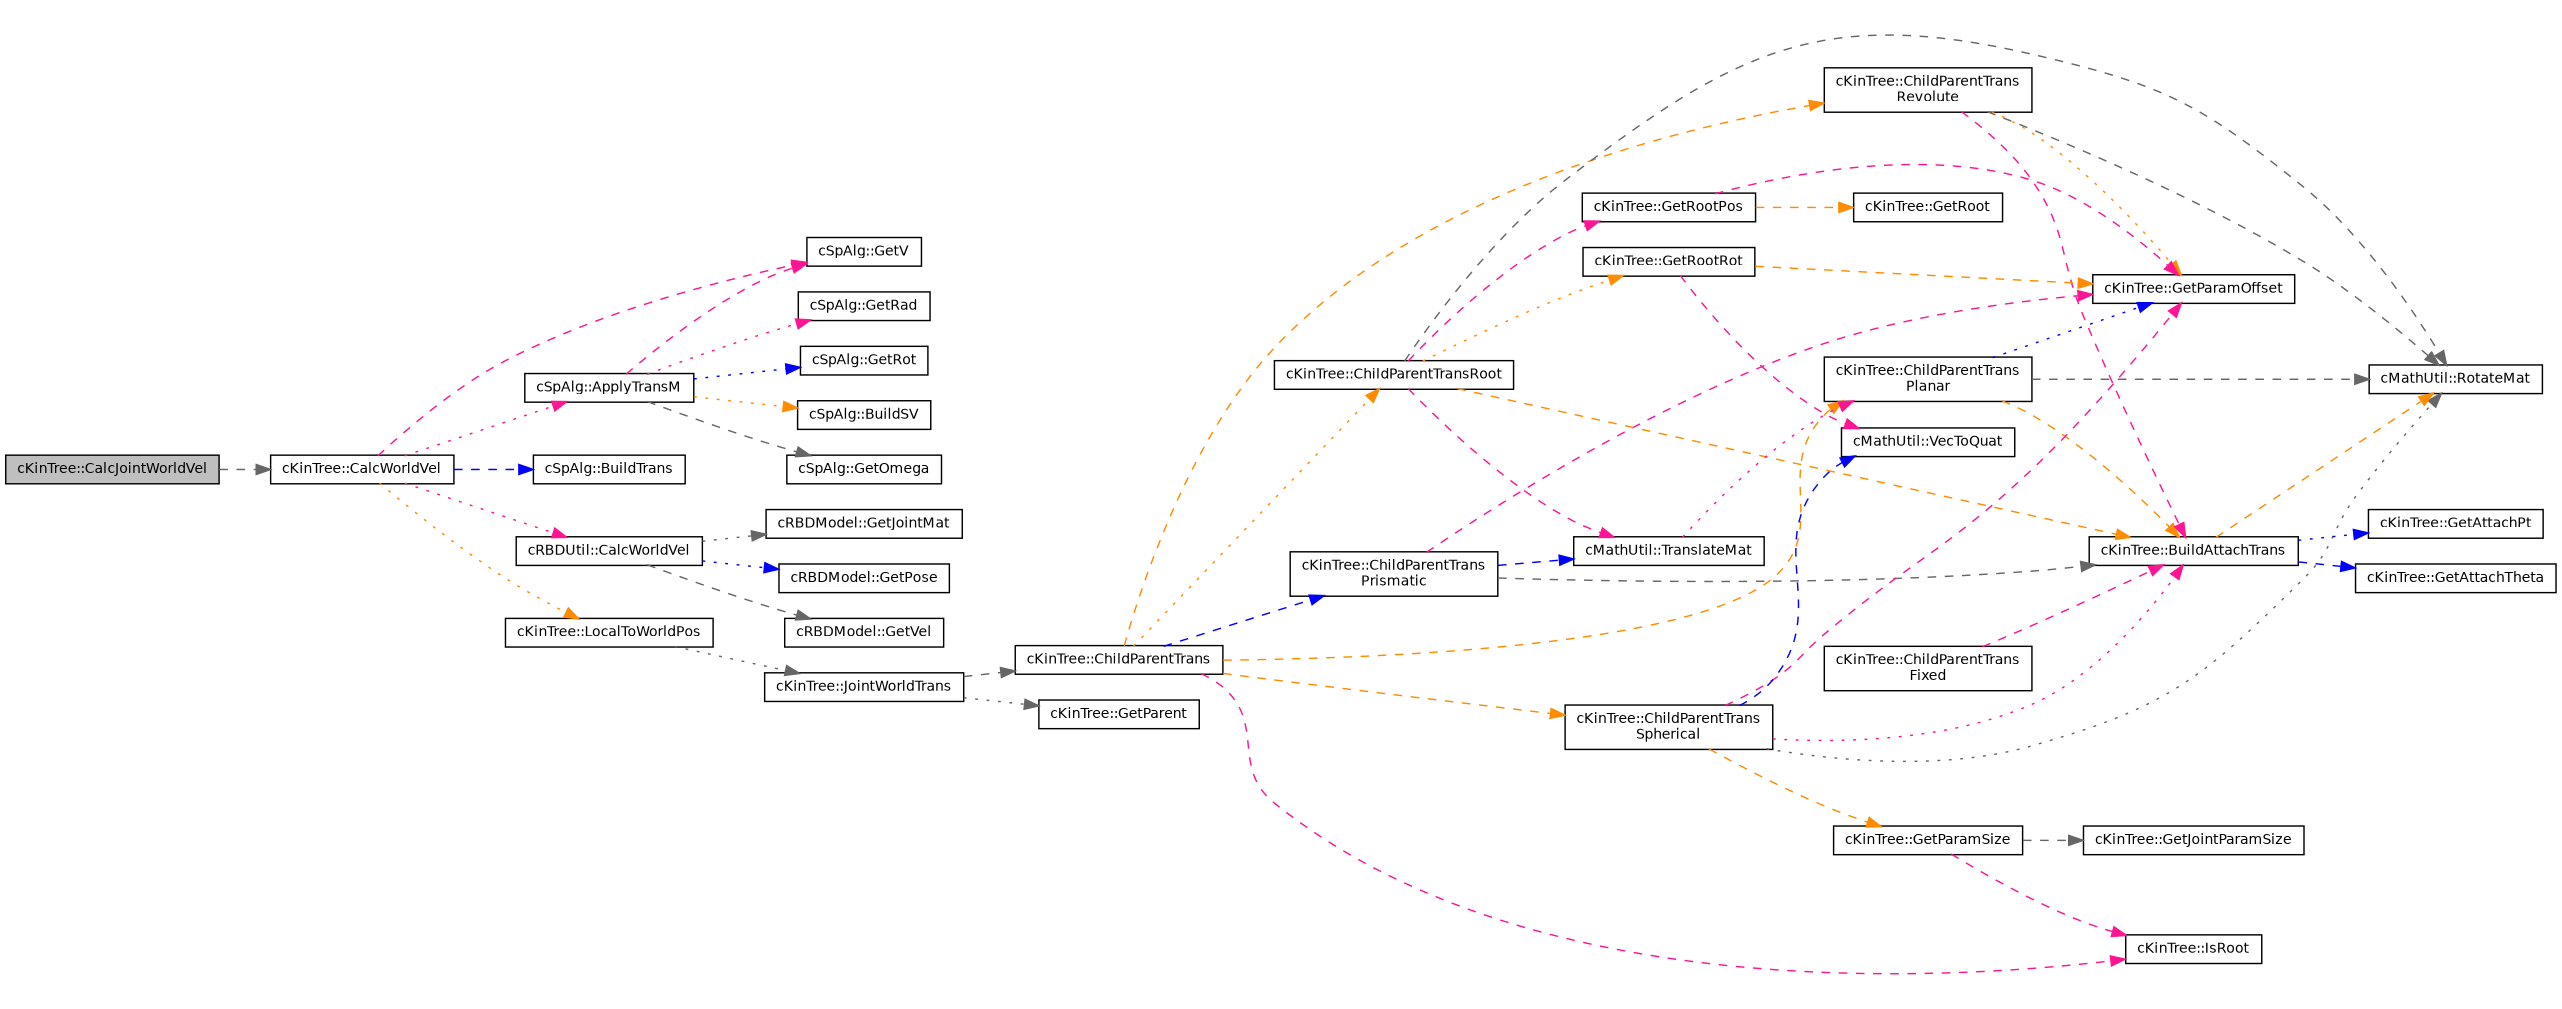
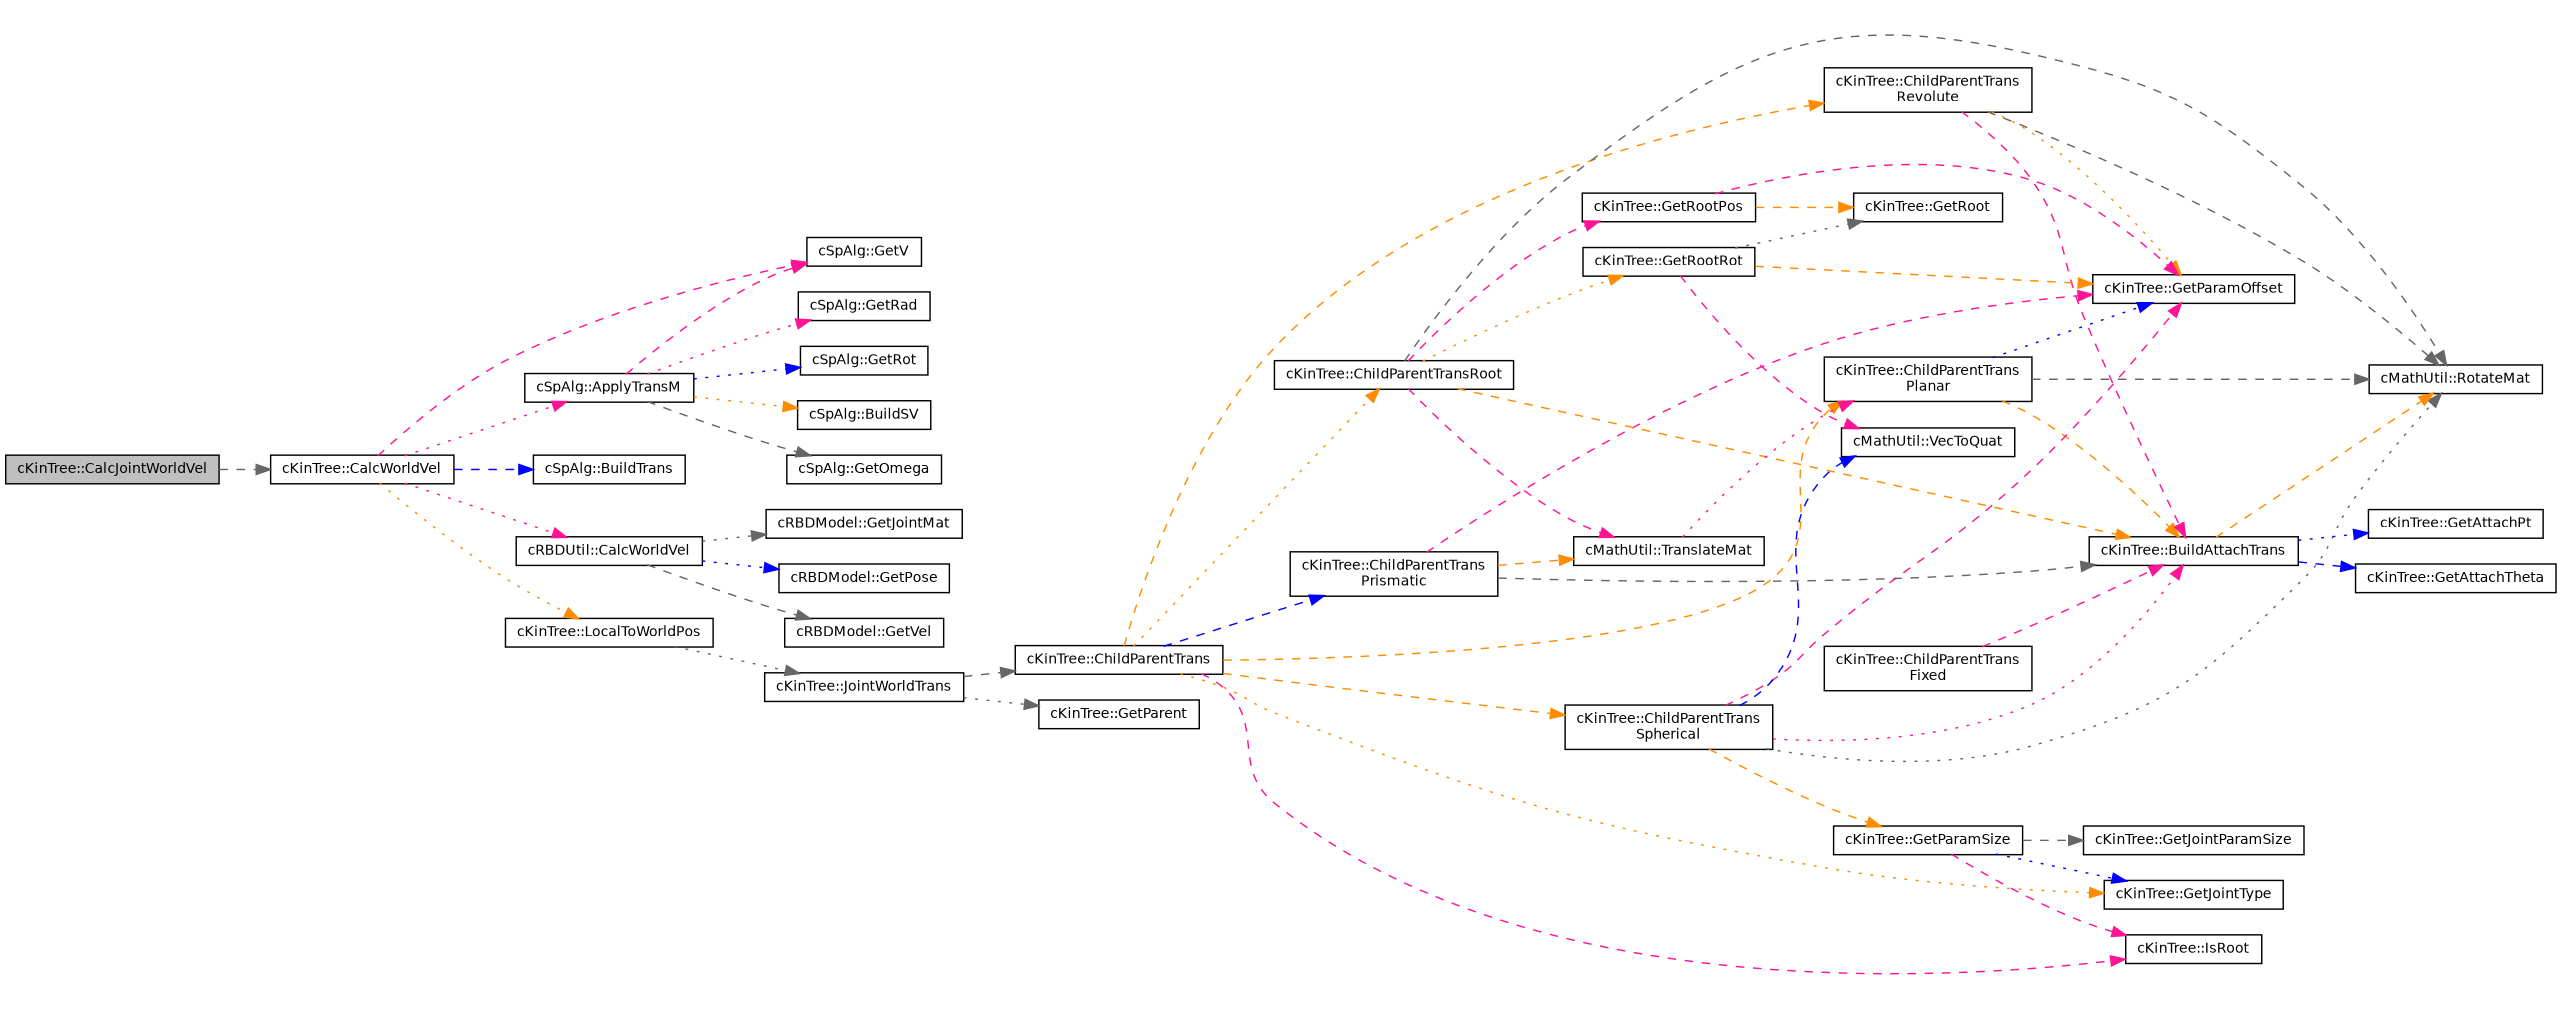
edge "cKinTree::GetRootRot" -> "cKinTree::GetRoot": added
edge "cKinTree::ChildParentTrans Prismatic" -> "cMathUtil::TranslateMat": color blue -> darkorange
node "cKinTree::GetJointType": added
